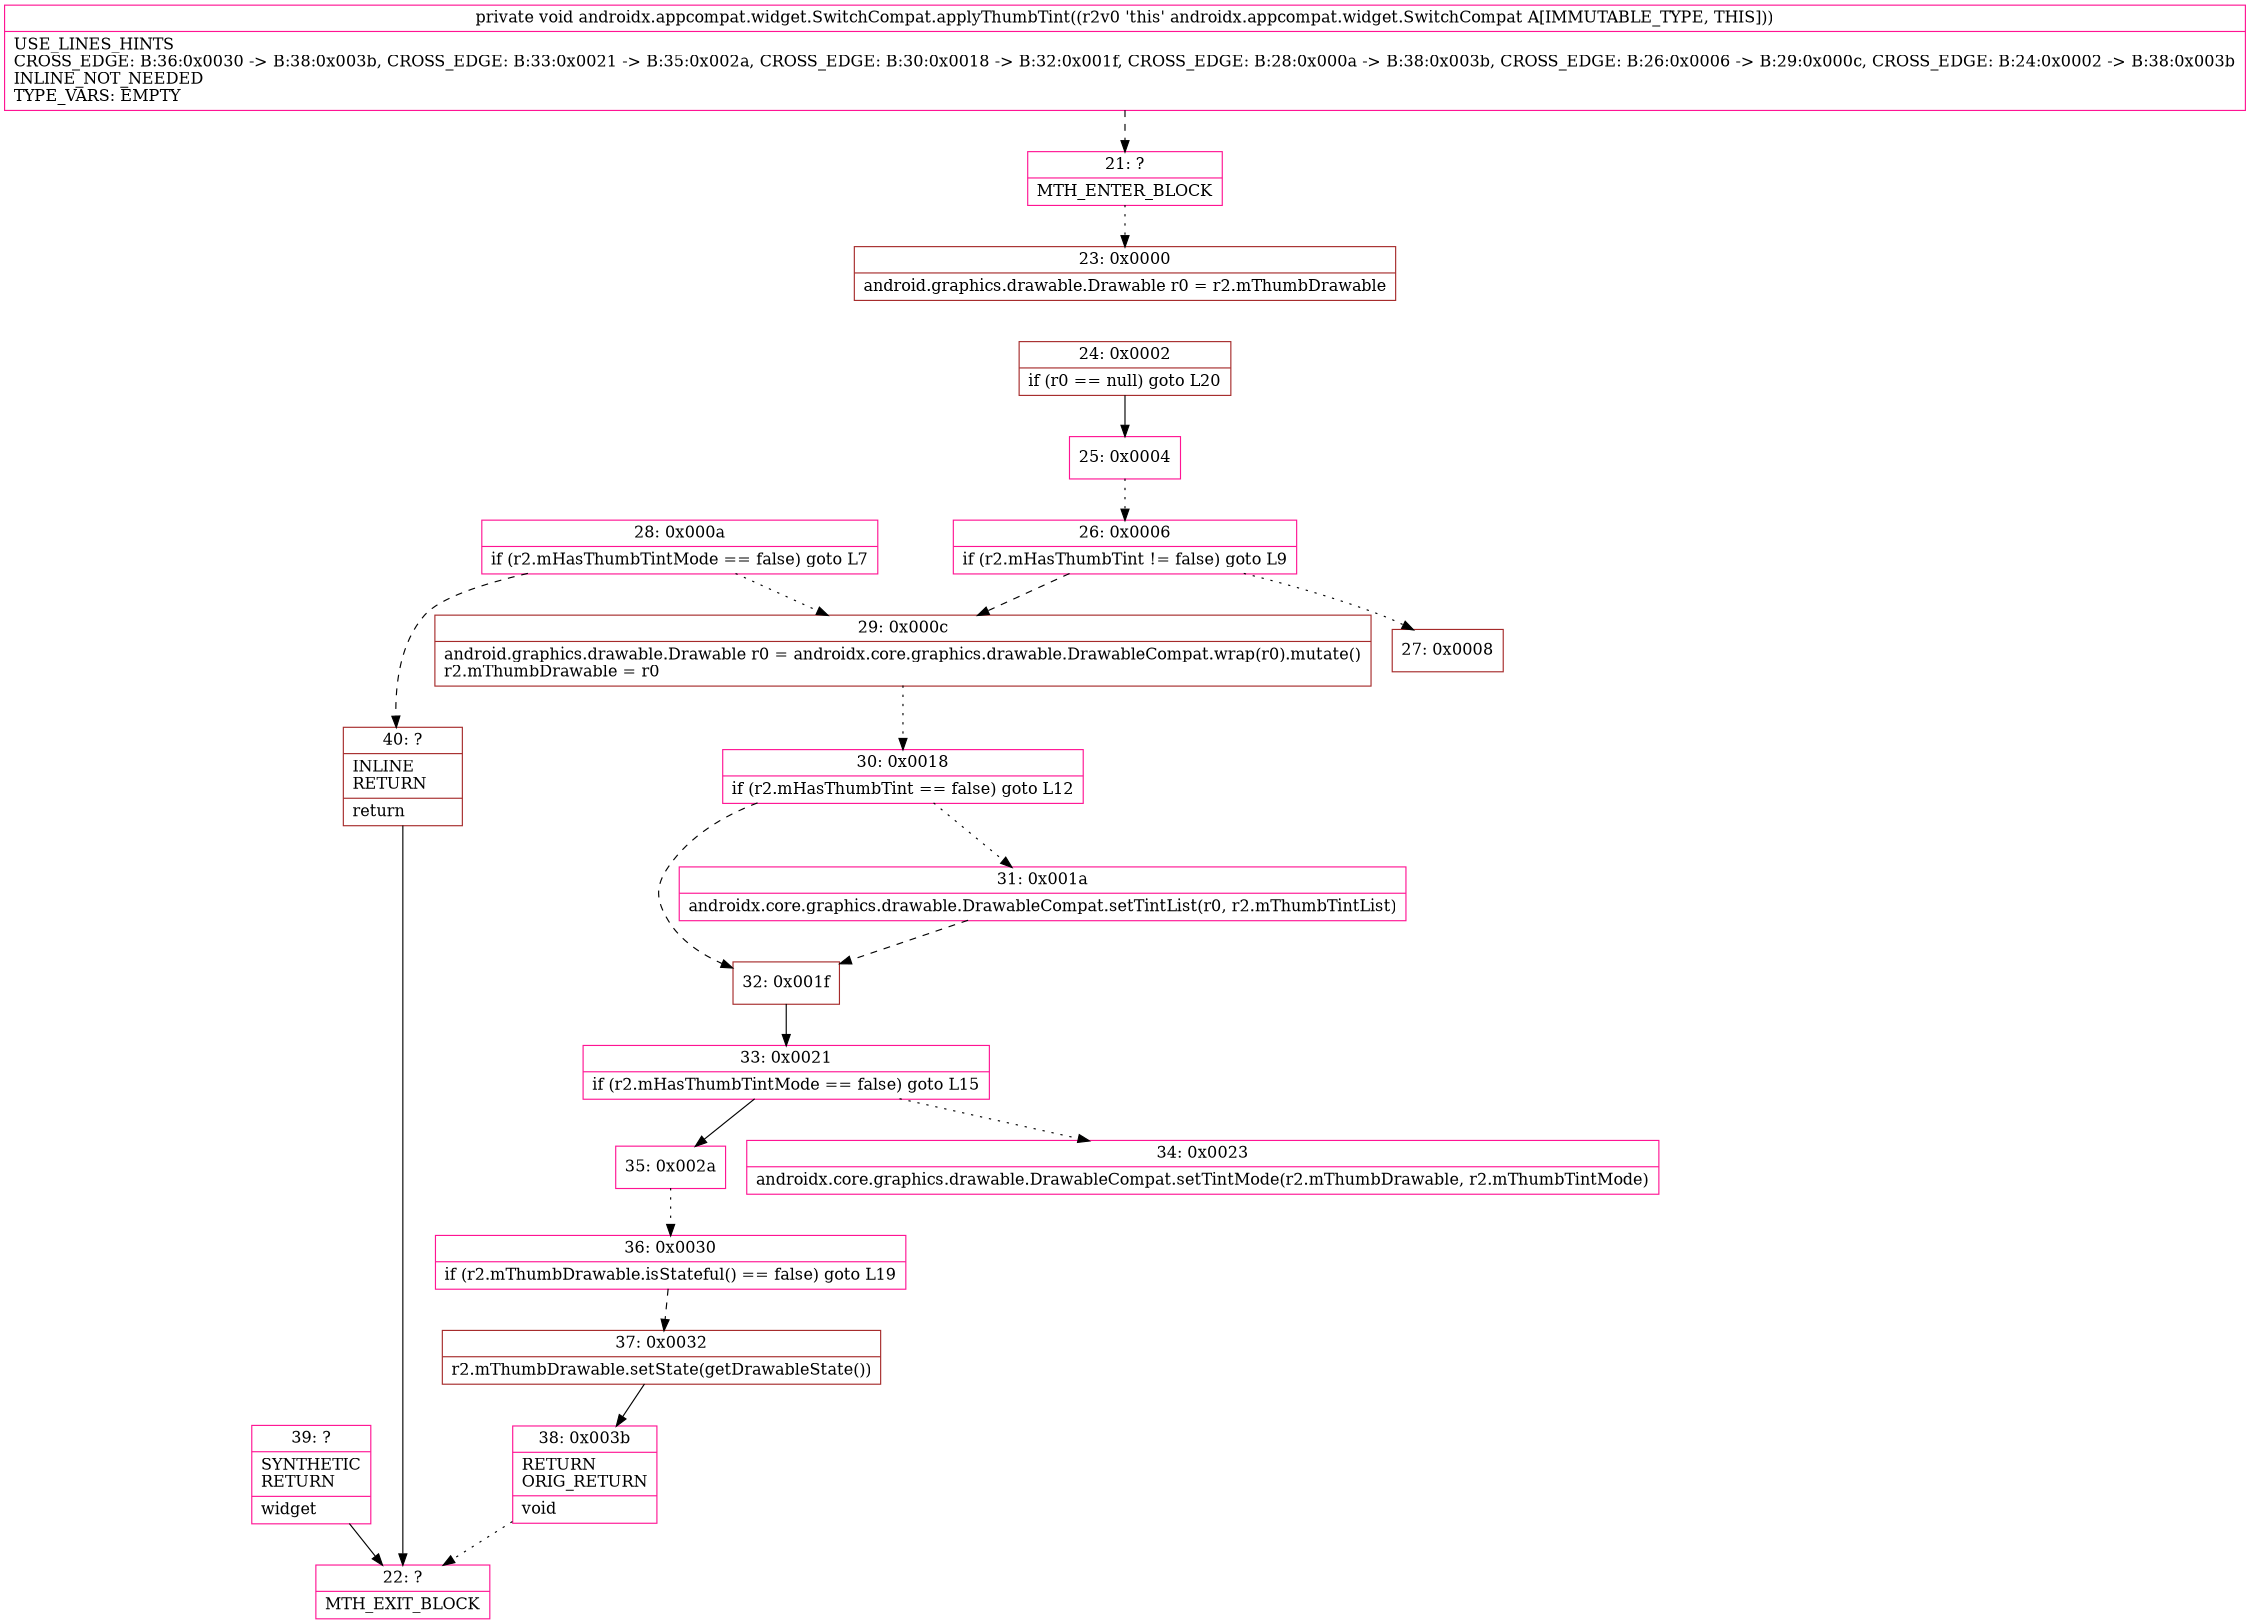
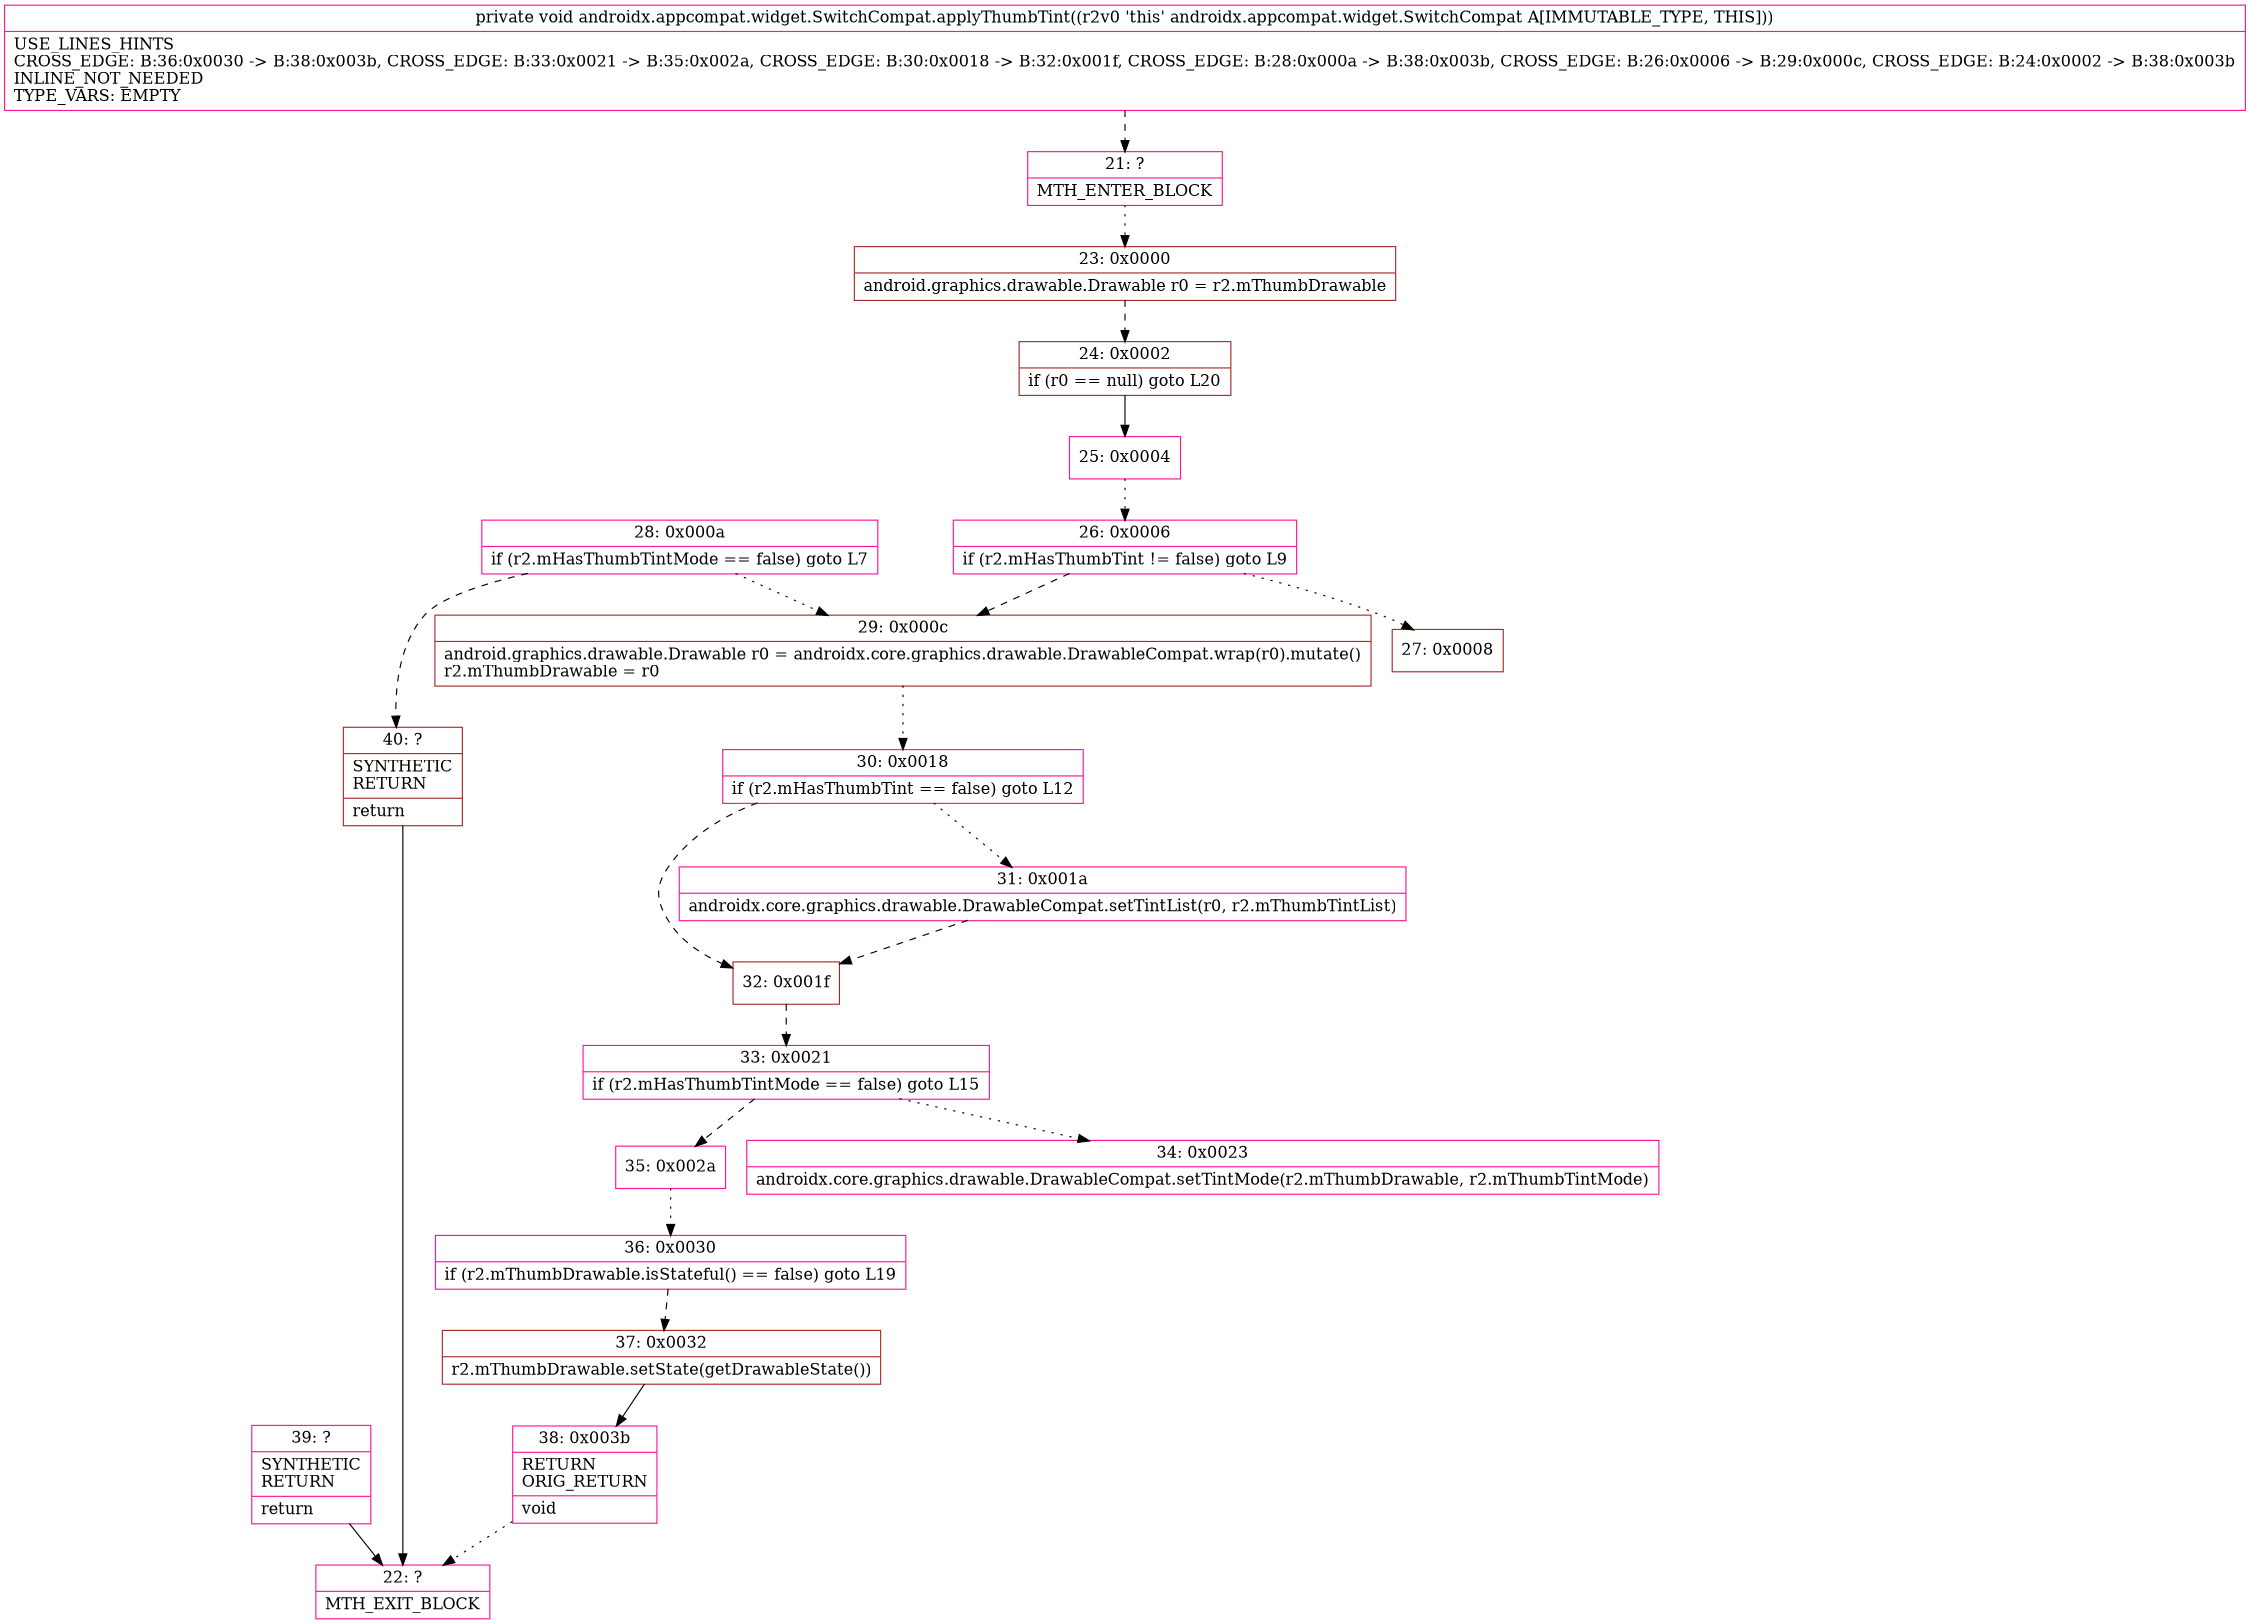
edge "23: 0x0000" -> "24: 0x0002": added
node "40: ?": text "INLINE" -> "SYNTHETIC"
edge "32: 0x001f" -> "33: 0x0021": style solid -> dashed
edge "33: 0x0021" -> "35: 0x002a": style solid -> dashed
node "39: ?": text "widget" -> "return"
